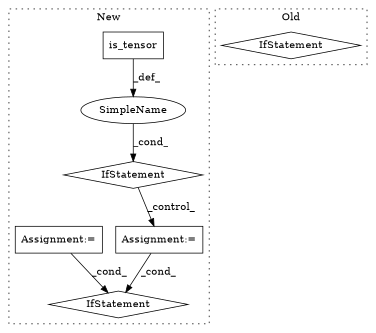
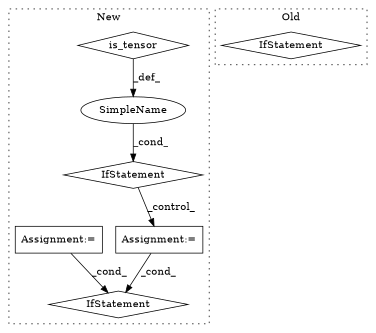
node "is_tensor": shape box -> diamond
